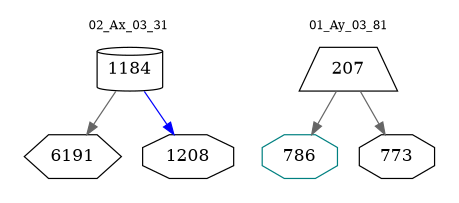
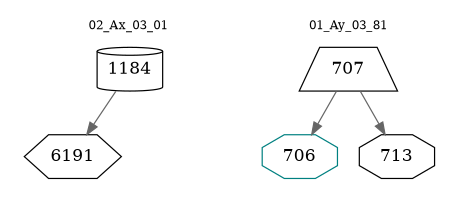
cluster "02_Ax_03_31": label "02_Ax_03_31" -> "02_Ax_03_01"
node "207": label "207" -> "707"
node "1208": removed
node "786": label "786" -> "706"
node "773": label "773" -> "713"
